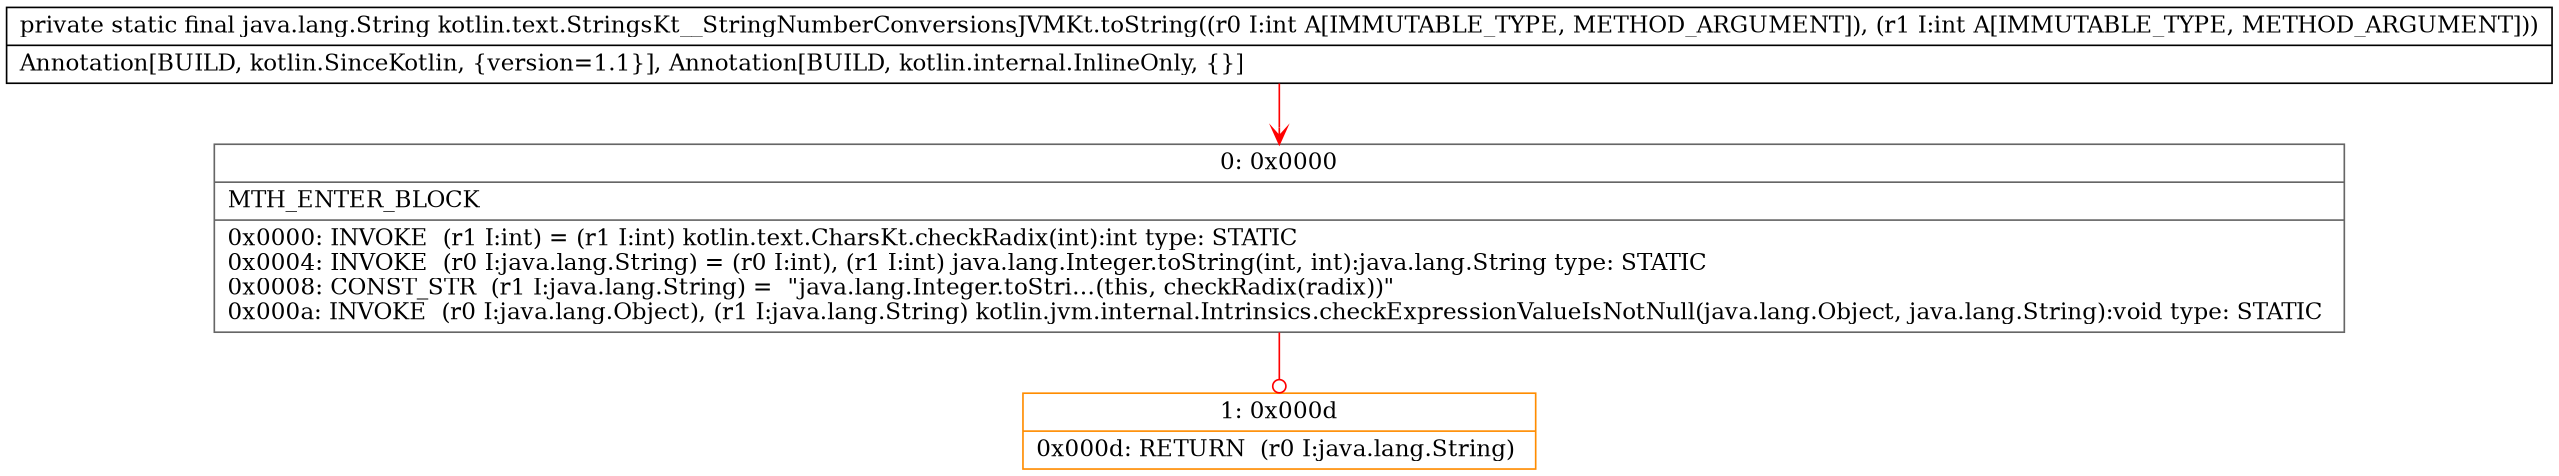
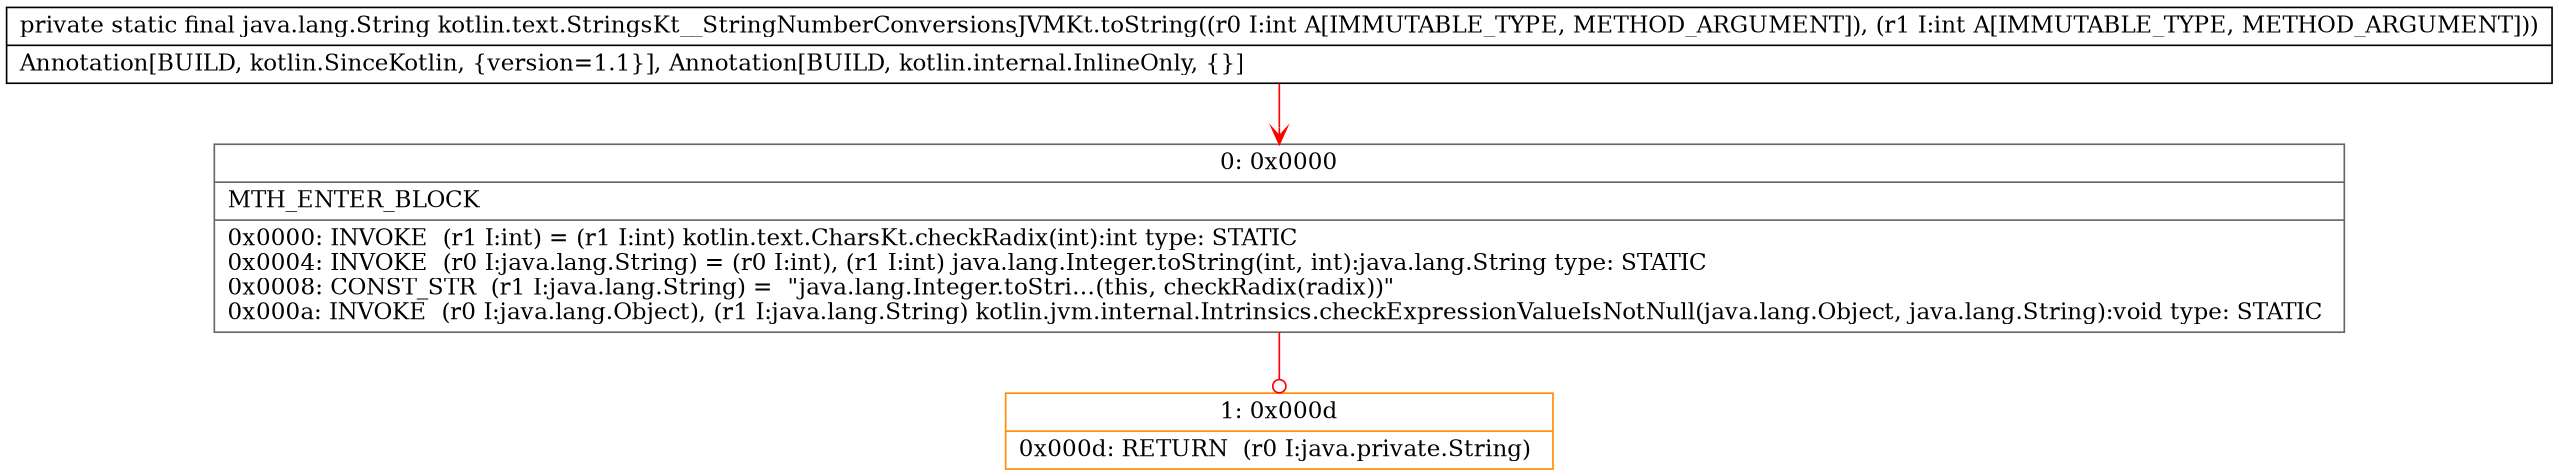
node "1: 0x000d": text "0x000d: RETURN  (r0 I:java.lang.String)" -> "0x000d: RETURN  (r0 I:java.private.String)"
